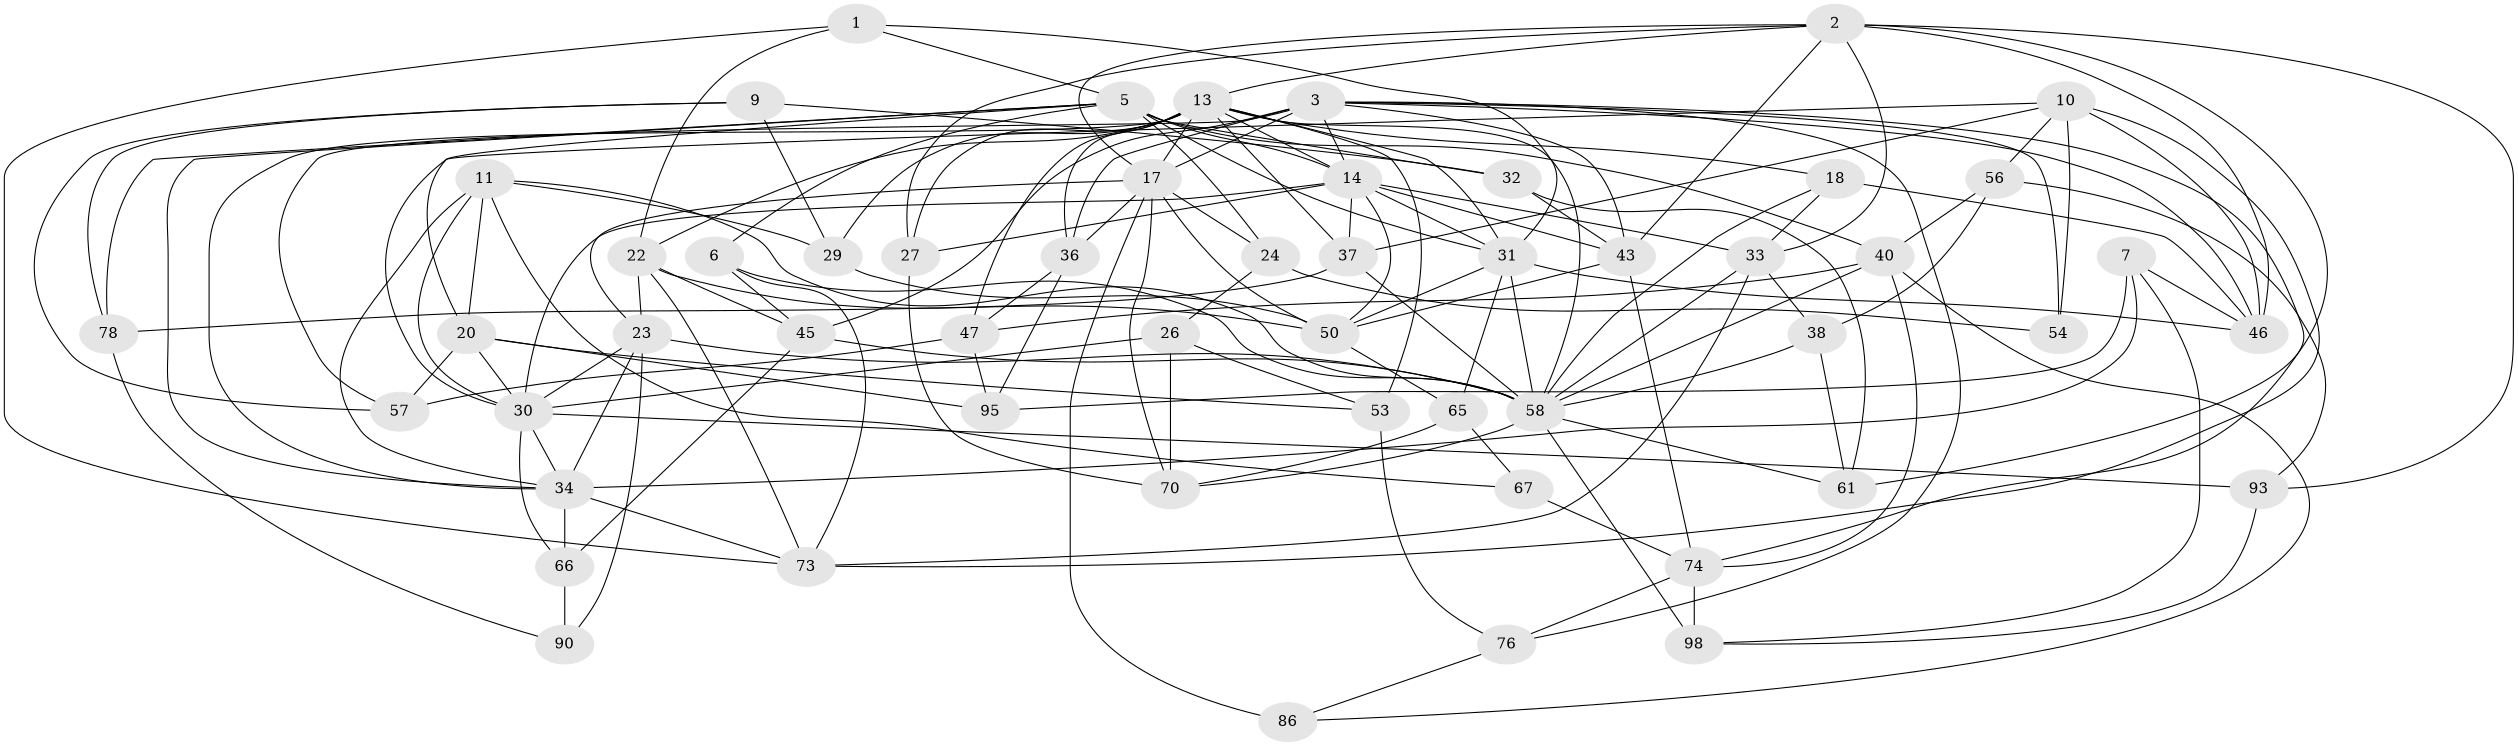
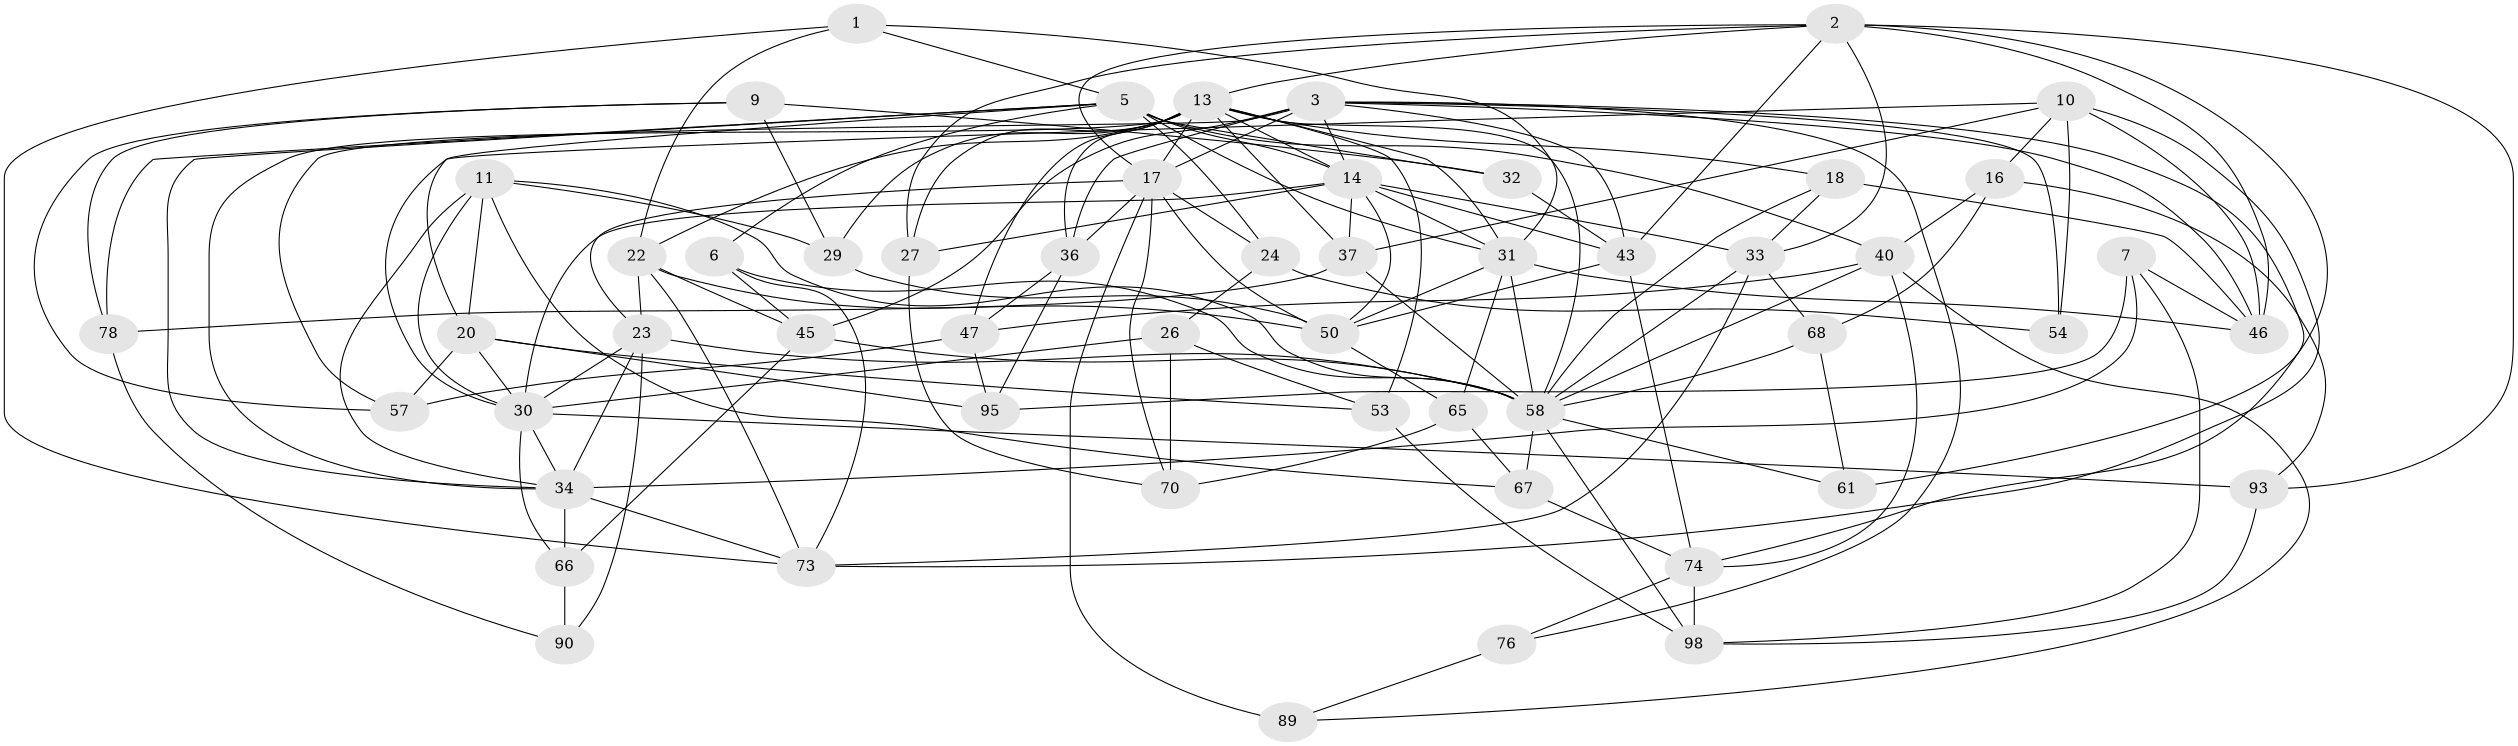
node "56": label "56" -> "16"
edge "32" -- "61": removed
node "38": label "38" -> "68"
edge "58" -- "70": now "58" -- "67"
edge "53" -- "76": now "53" -- "98"
node "86": label "86" -> "89"
